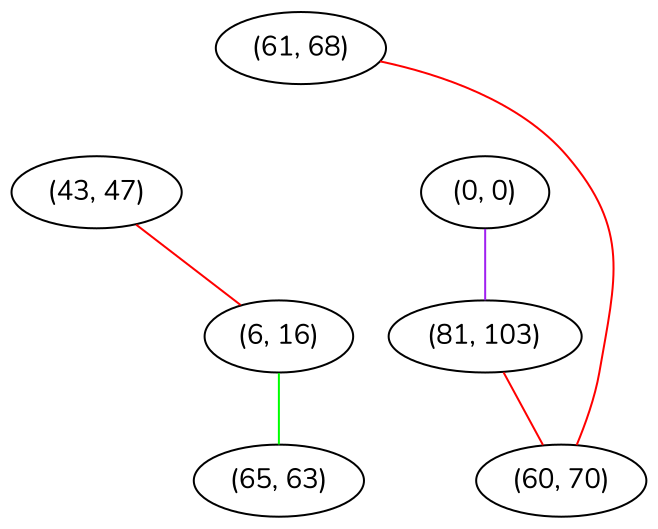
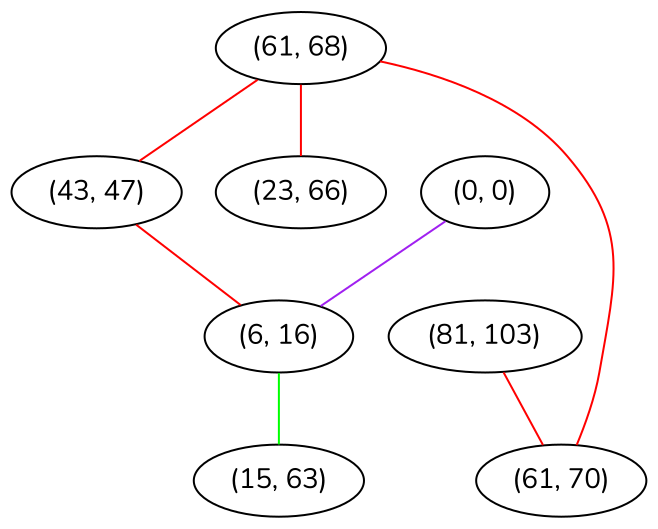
edge "(61, 68)" -- "(43, 47)": added
node "(23, 66)": added
edge "(0, 0)" -- "(81, 103)": now "(0, 0)" -- "(6, 16)"
node "(65, 63)": label "(65, 63)" -> "(15, 63)"
node "(60, 70)": label "(60, 70)" -> "(61, 70)"
